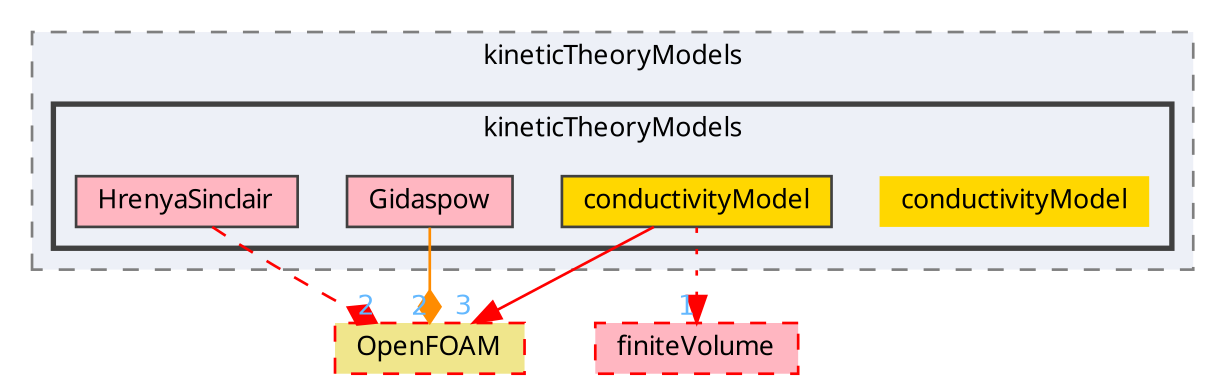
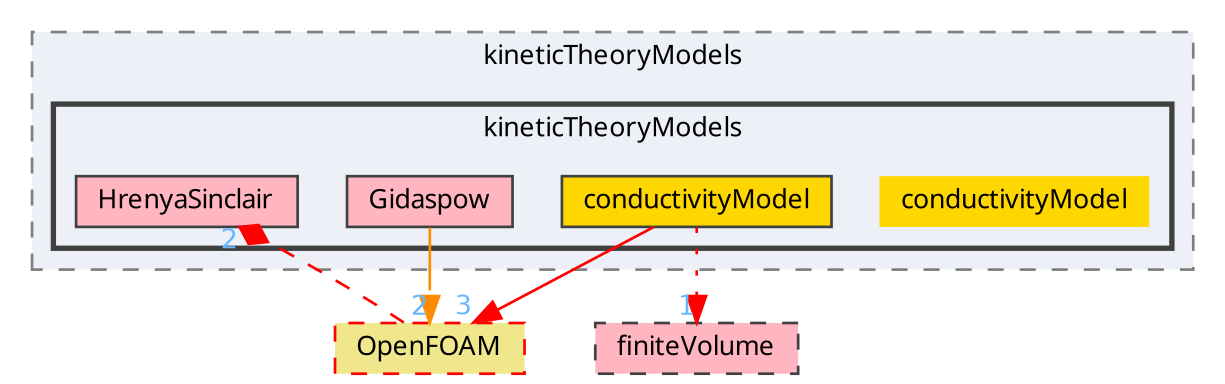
edge "Gidaspow" -> "OpenFOAM": arrowhead diamond -> normal
edge "HrenyaSinclair" -> "OpenFOAM": reversed
node "finiteVolume": color red -> grey25
